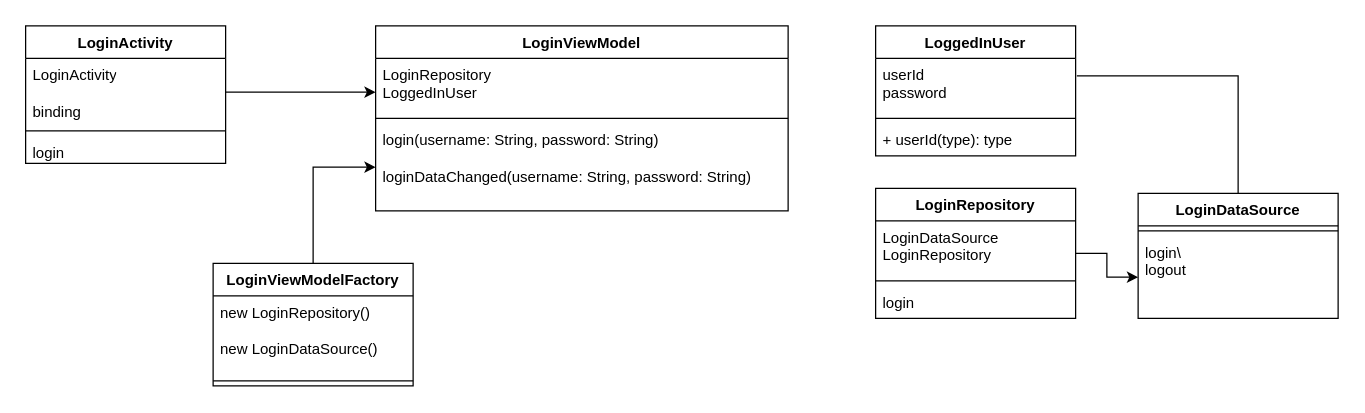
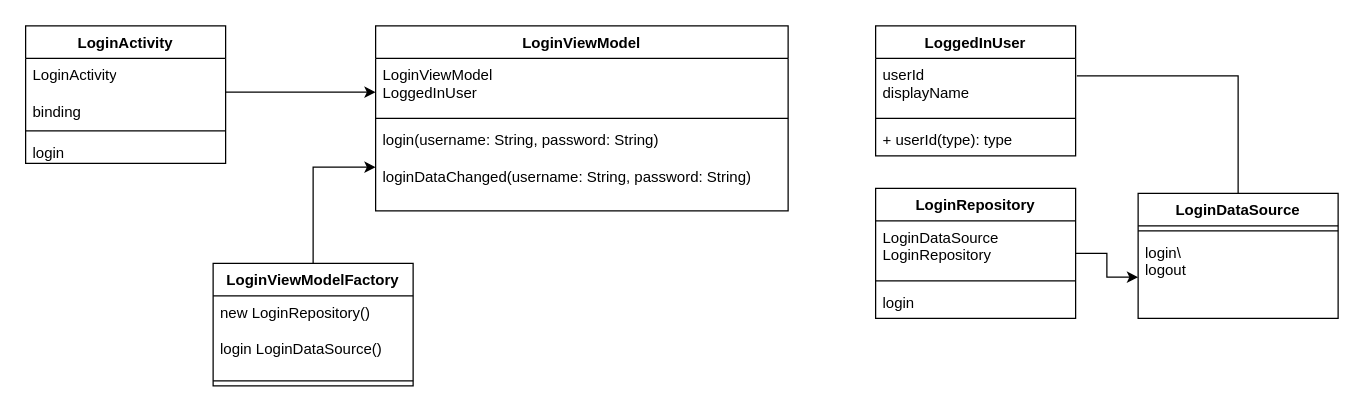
node "LoginRepository LoggedInUser": label "LoginRepository LoggedInUser" -> "LoginViewModel LoggedInUser"
node "userId password": label "userId password" -> "userId displayName"
node "new LoginRepository() new LoginDataSource()": label "new LoginRepository() new LoginDataSource()" -> "new LoginRepository() login LoginDataSource()"
